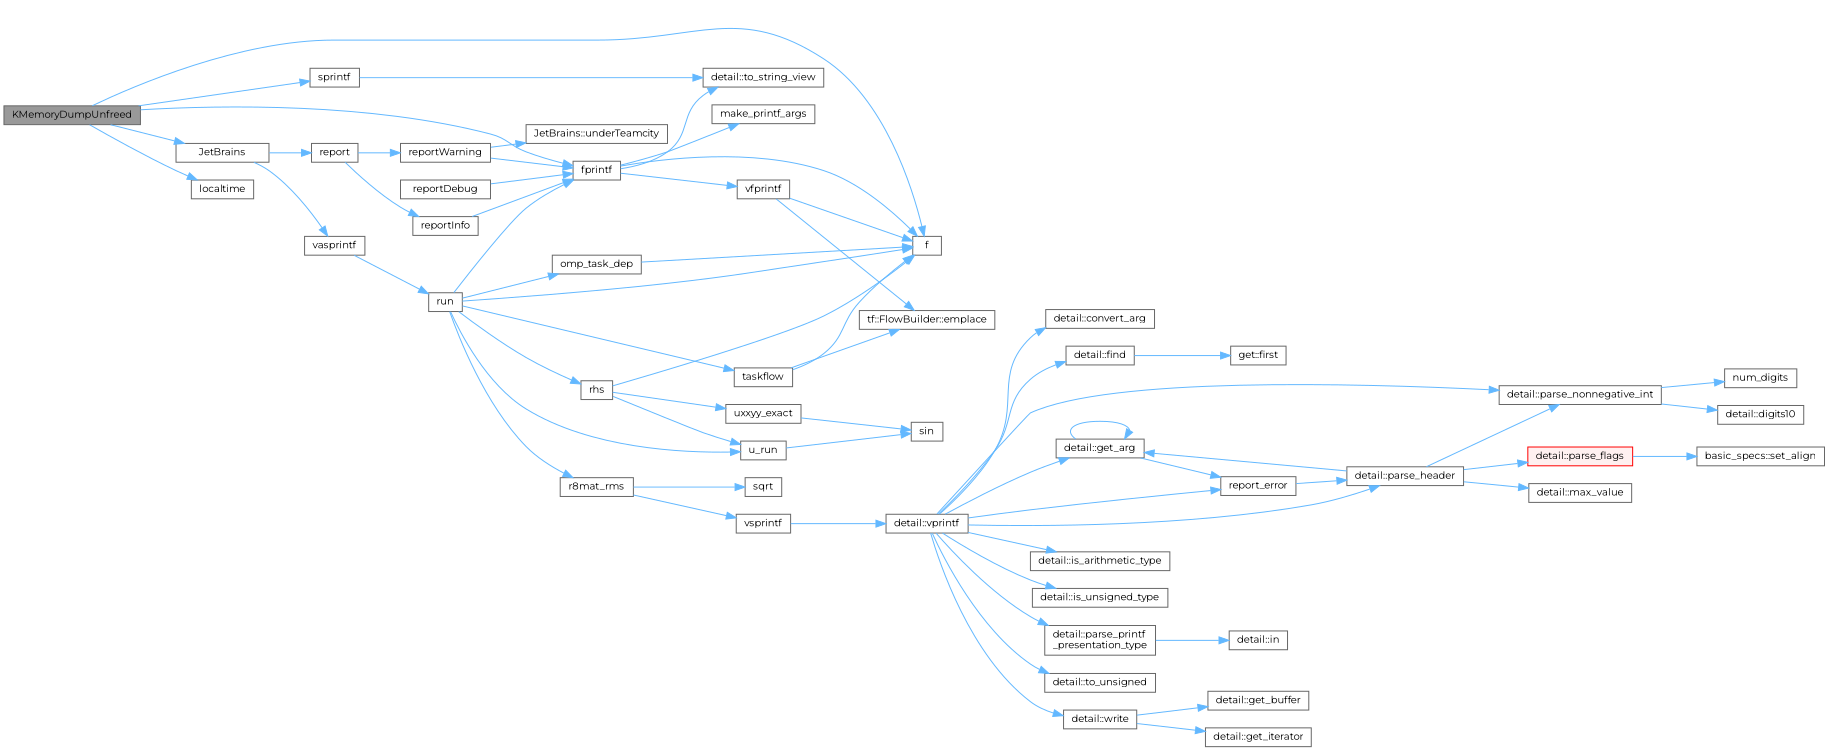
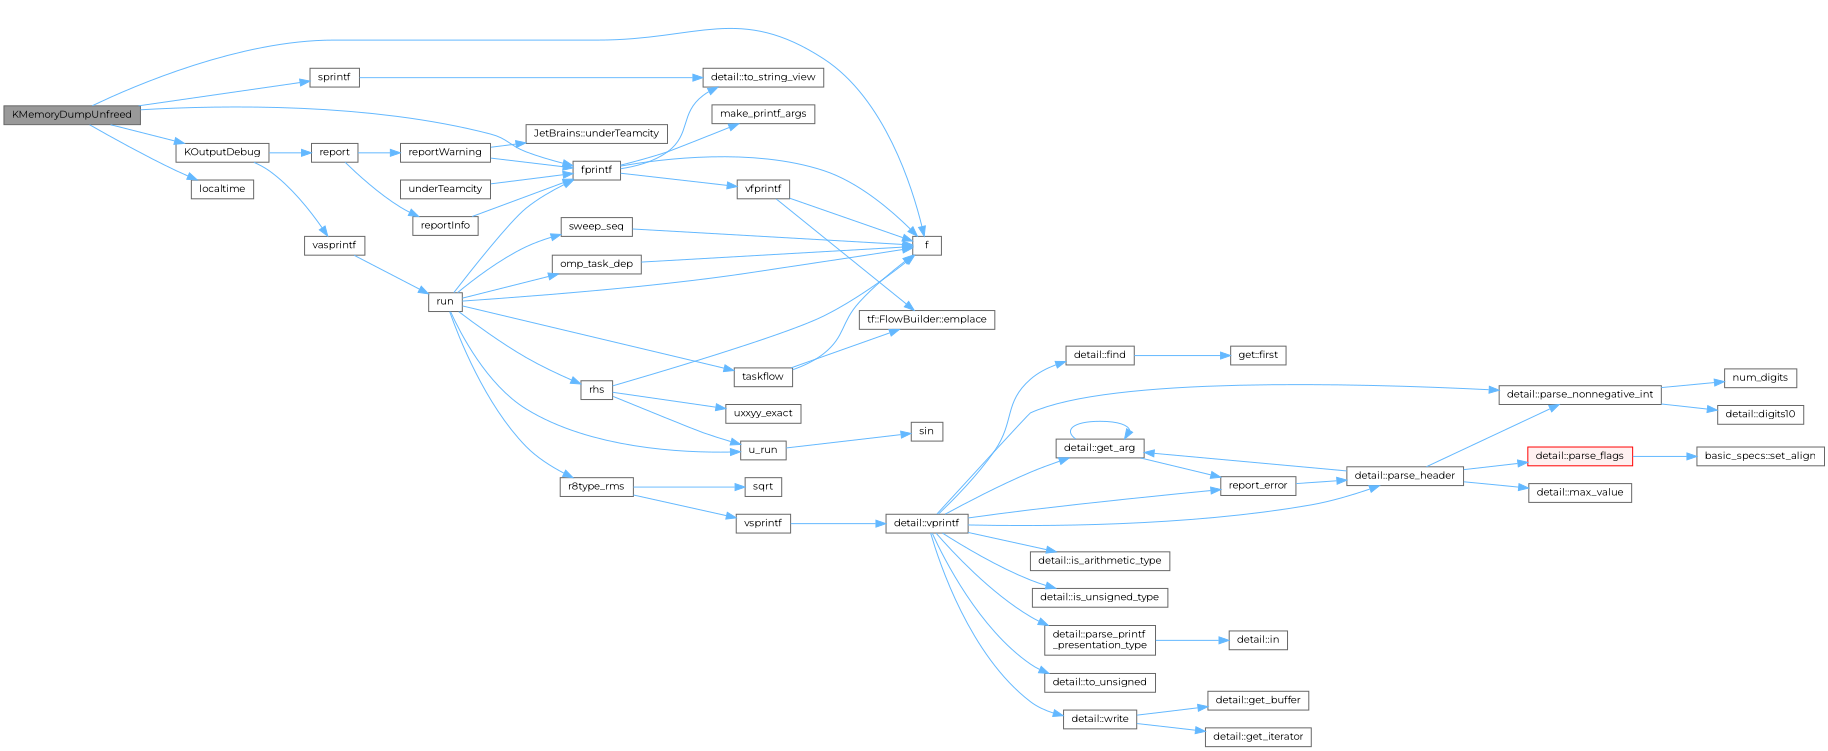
node "JetBrains": label "JetBrains" -> "KOutputDebug"
node "reportDebug": label "reportDebug" -> "underTeamcity"
node "sweep_seq": added
node "detail::convert_arg": removed
edge "uxxyy_exact" -> "sin": removed
node "r8mat_rms": label "r8mat_rms" -> "r8type_rms"
